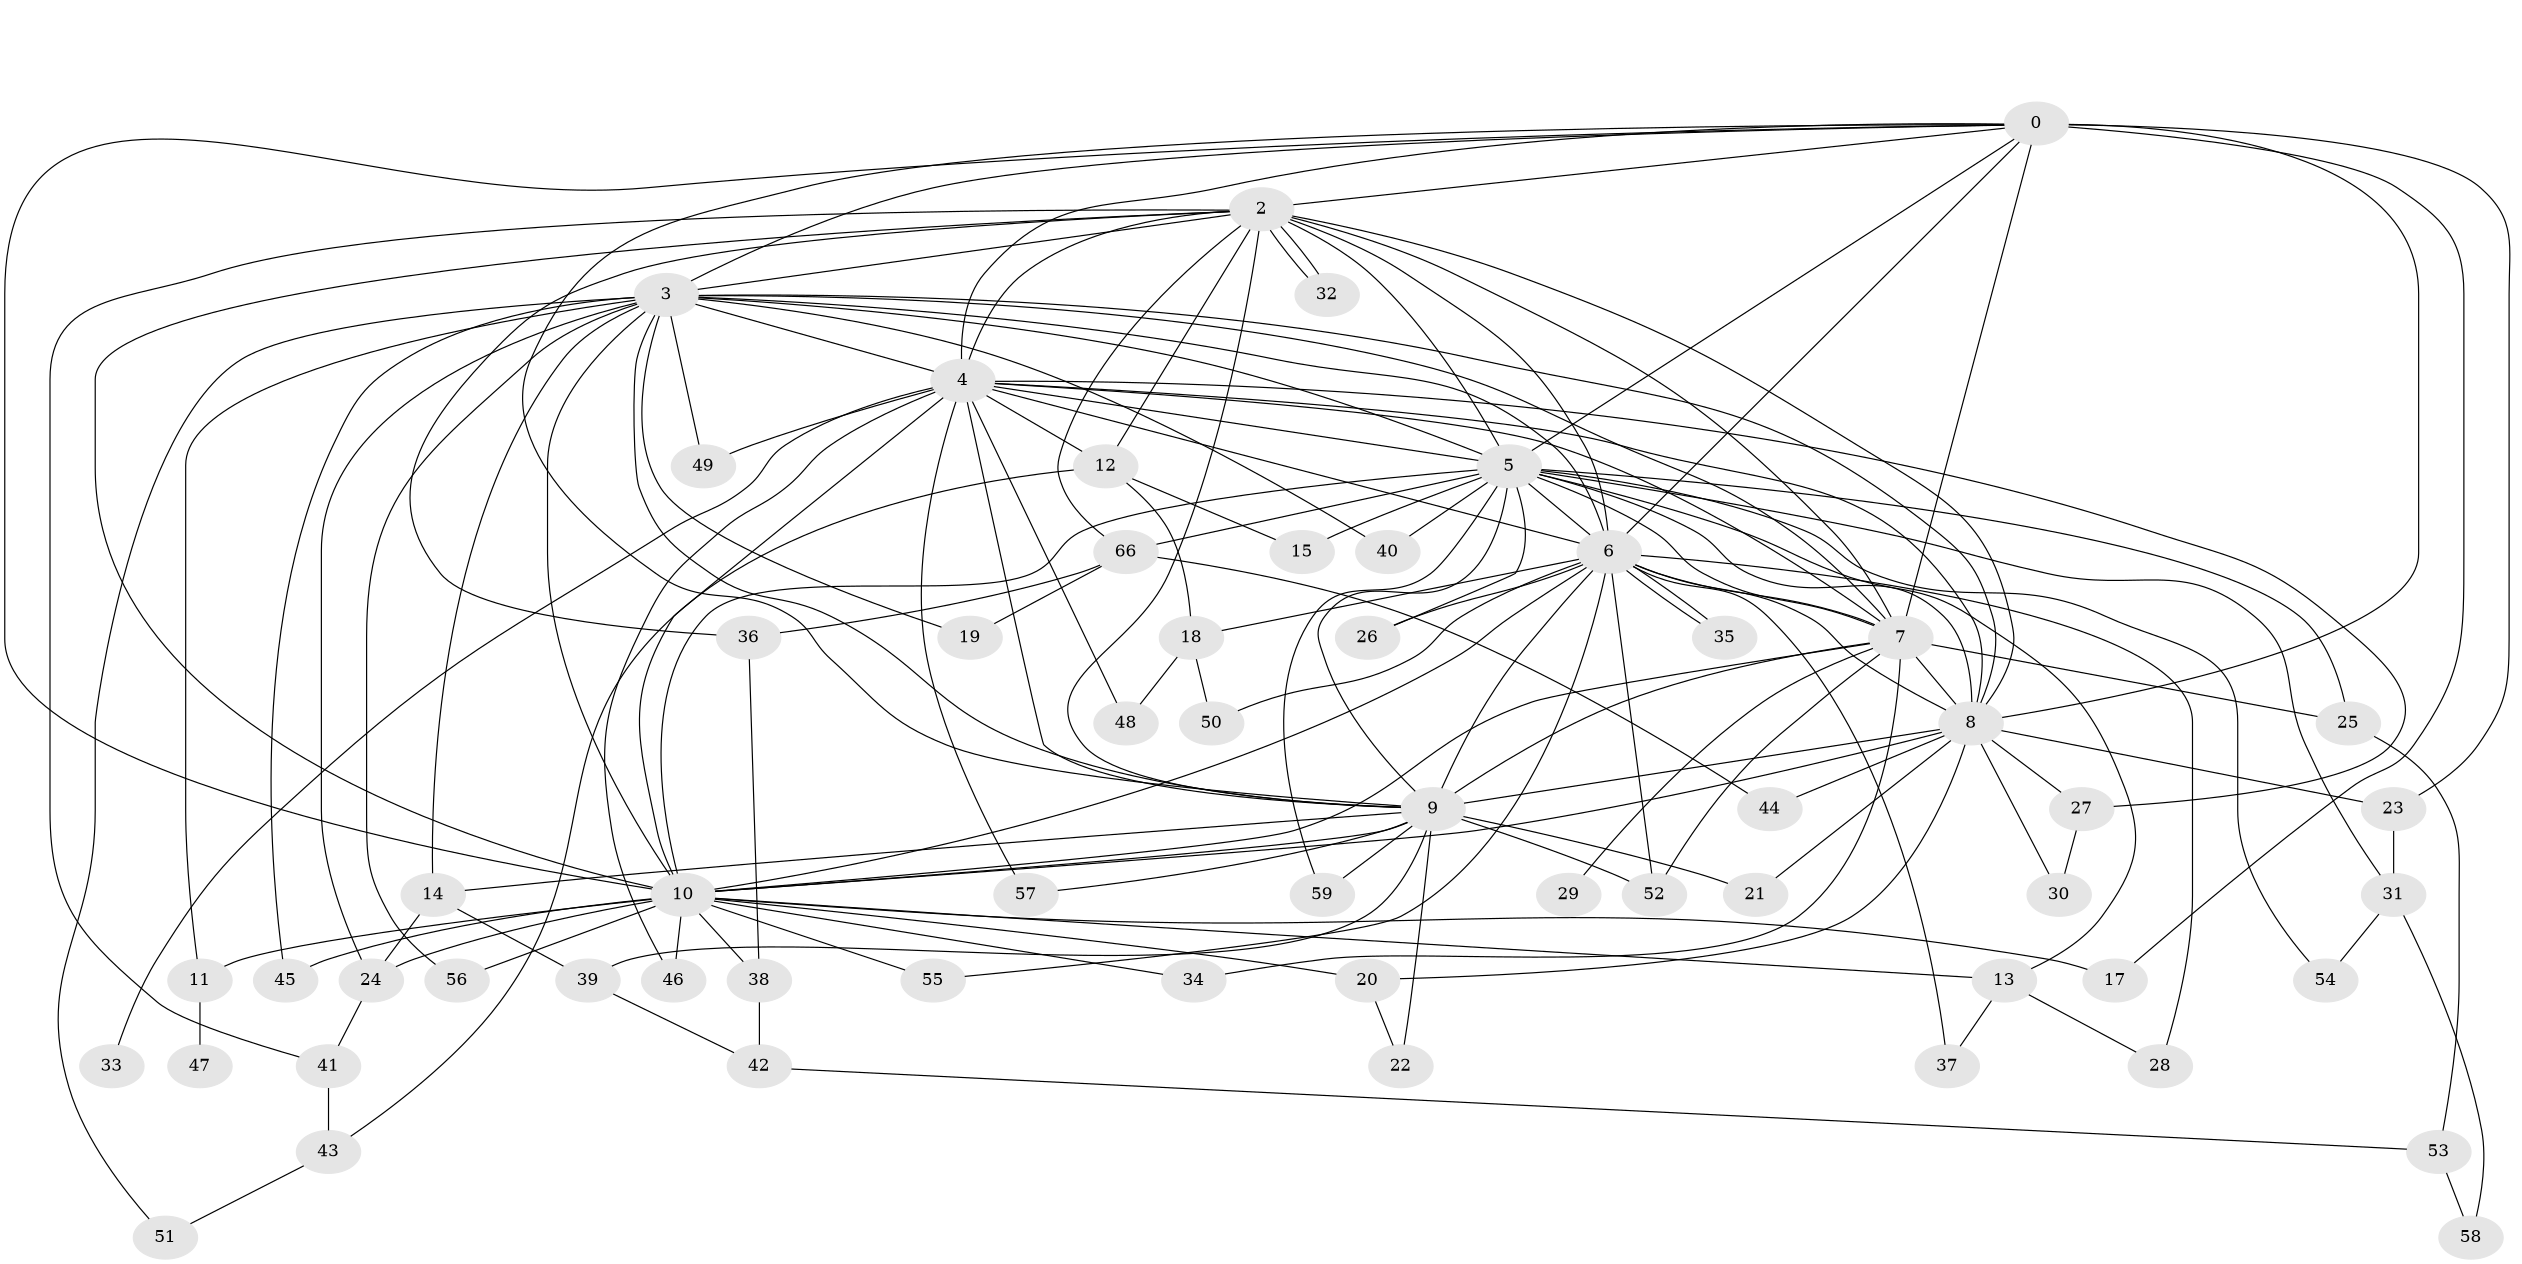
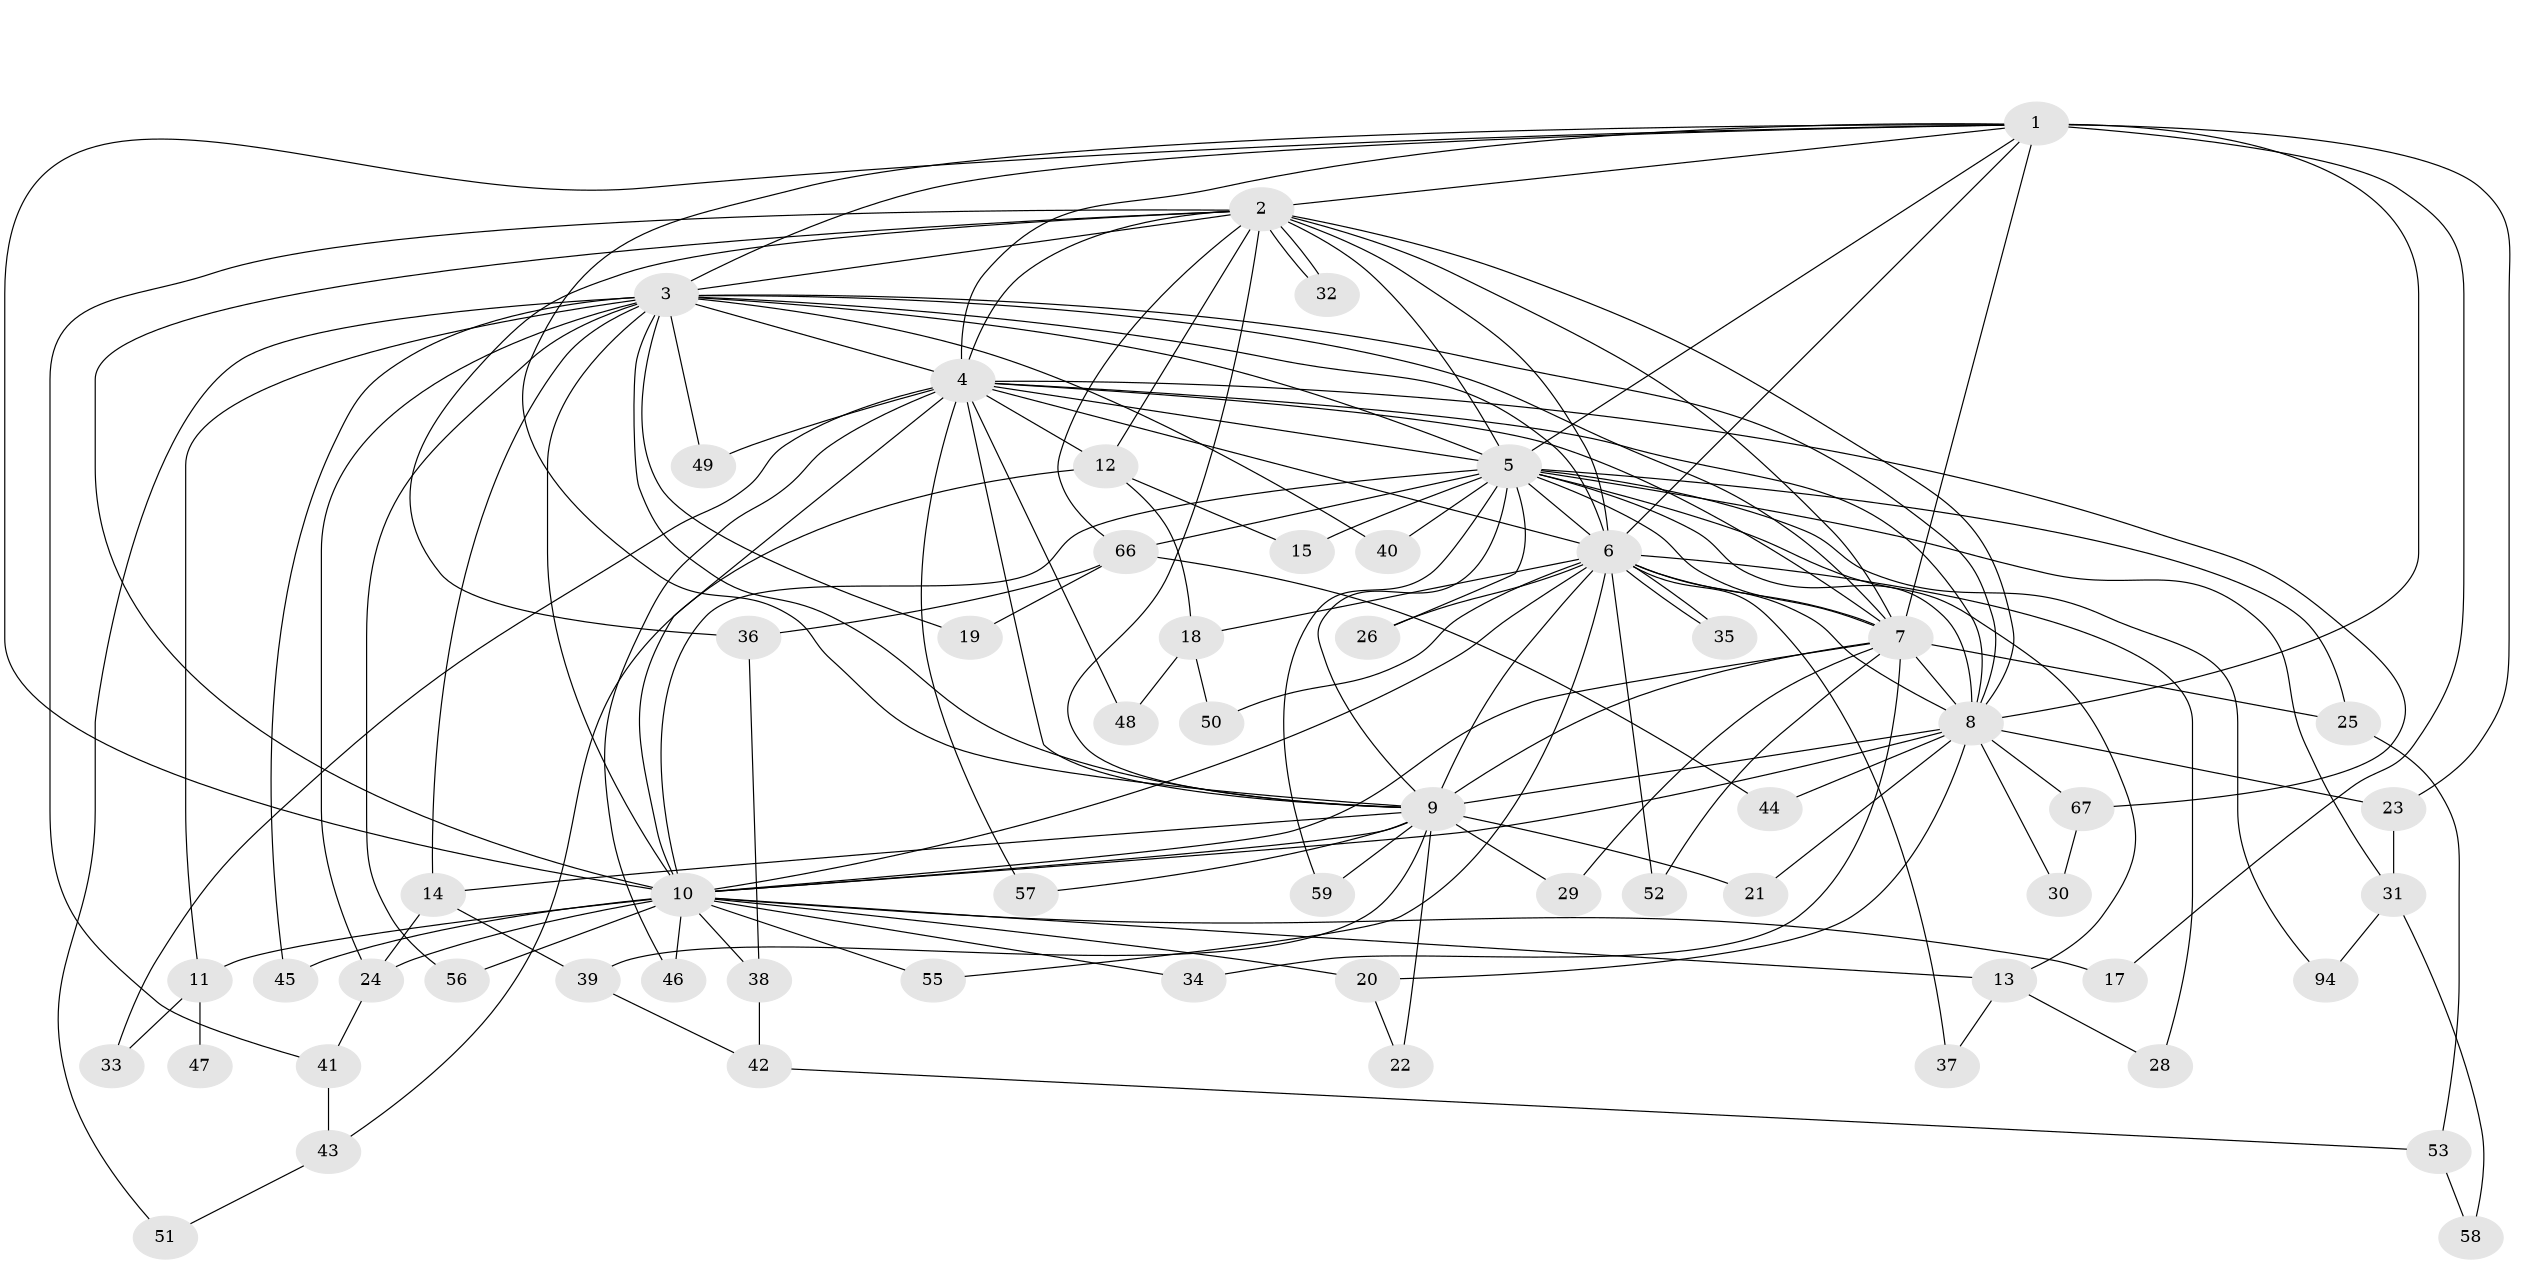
node "0": label "0" -> "1"
node "27": label "27" -> "67"
edge "9" -- "52": now "9" -- "29"
node "54": label "54" -> "94"
edge "11" -- "33": added
